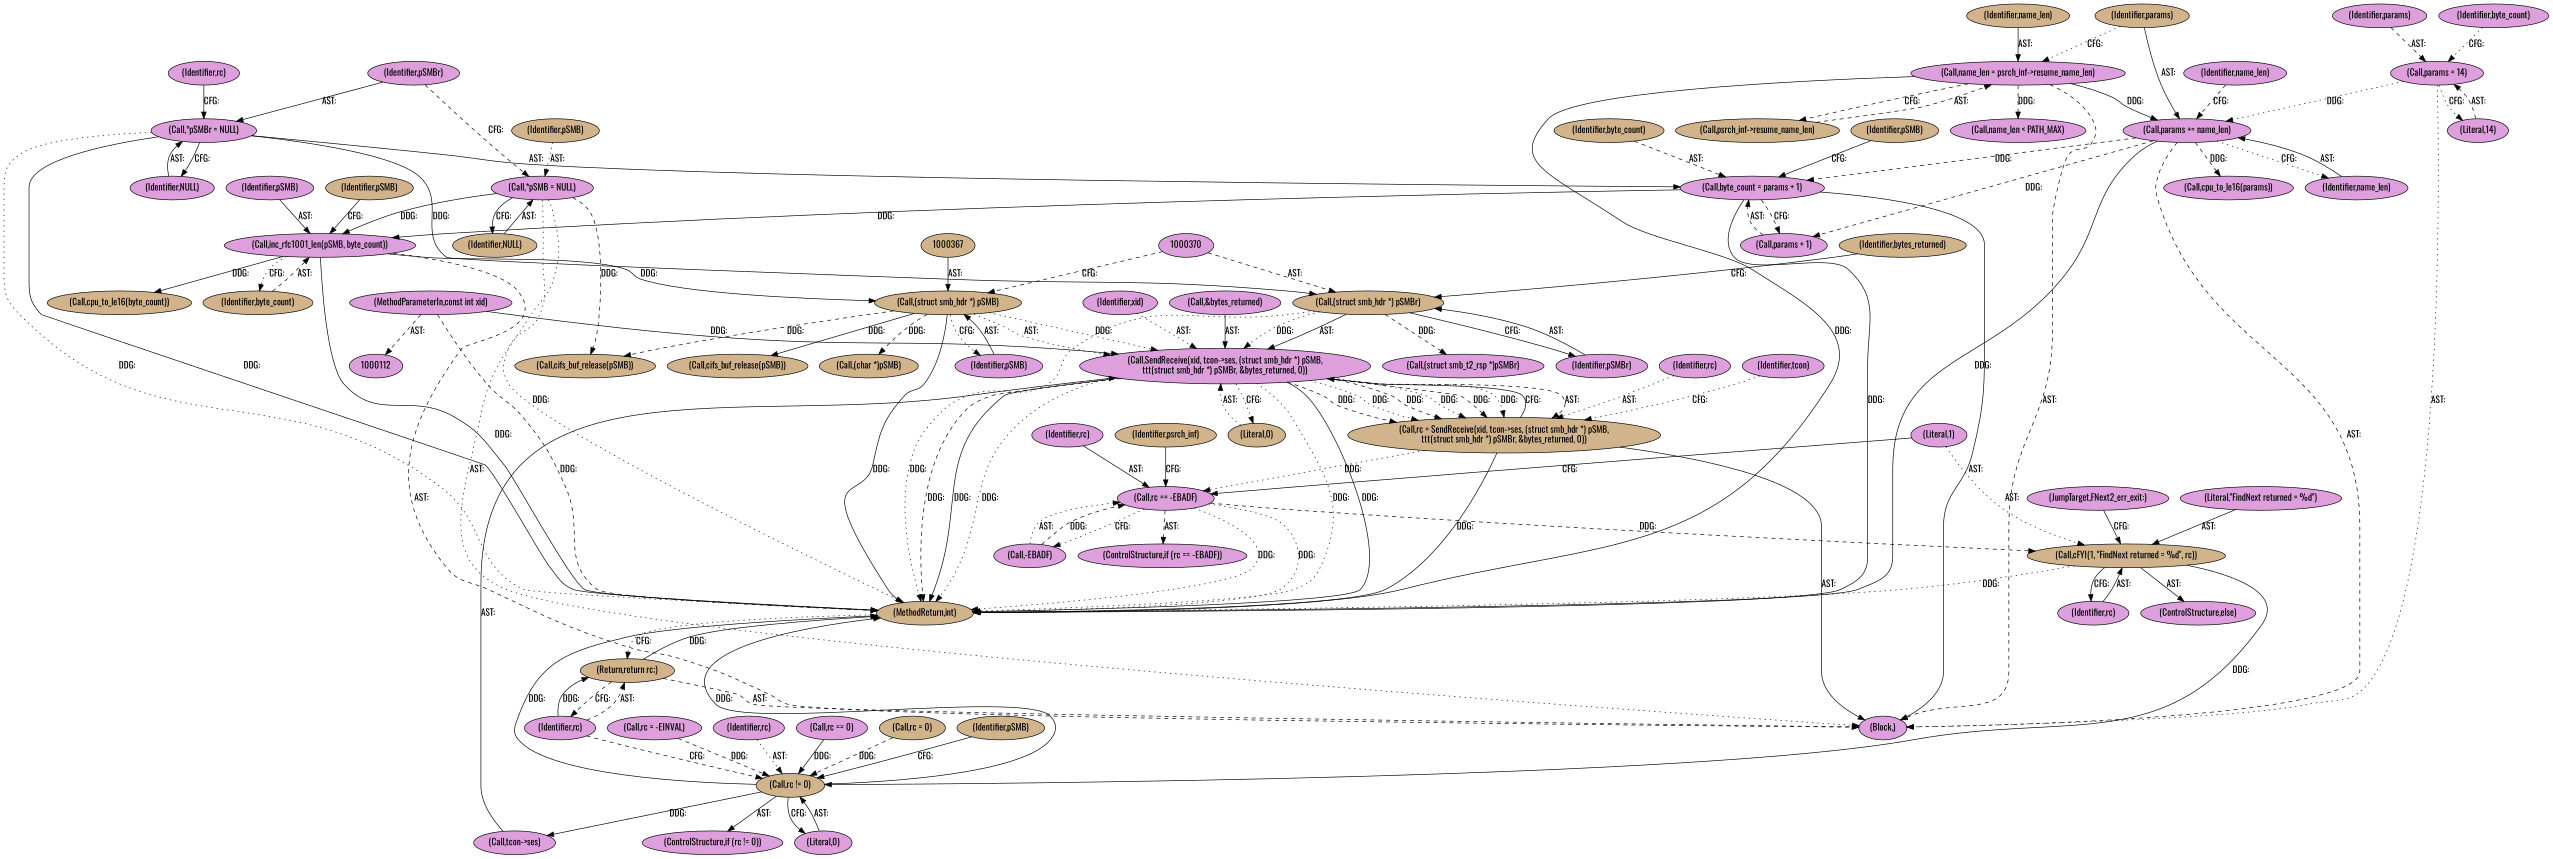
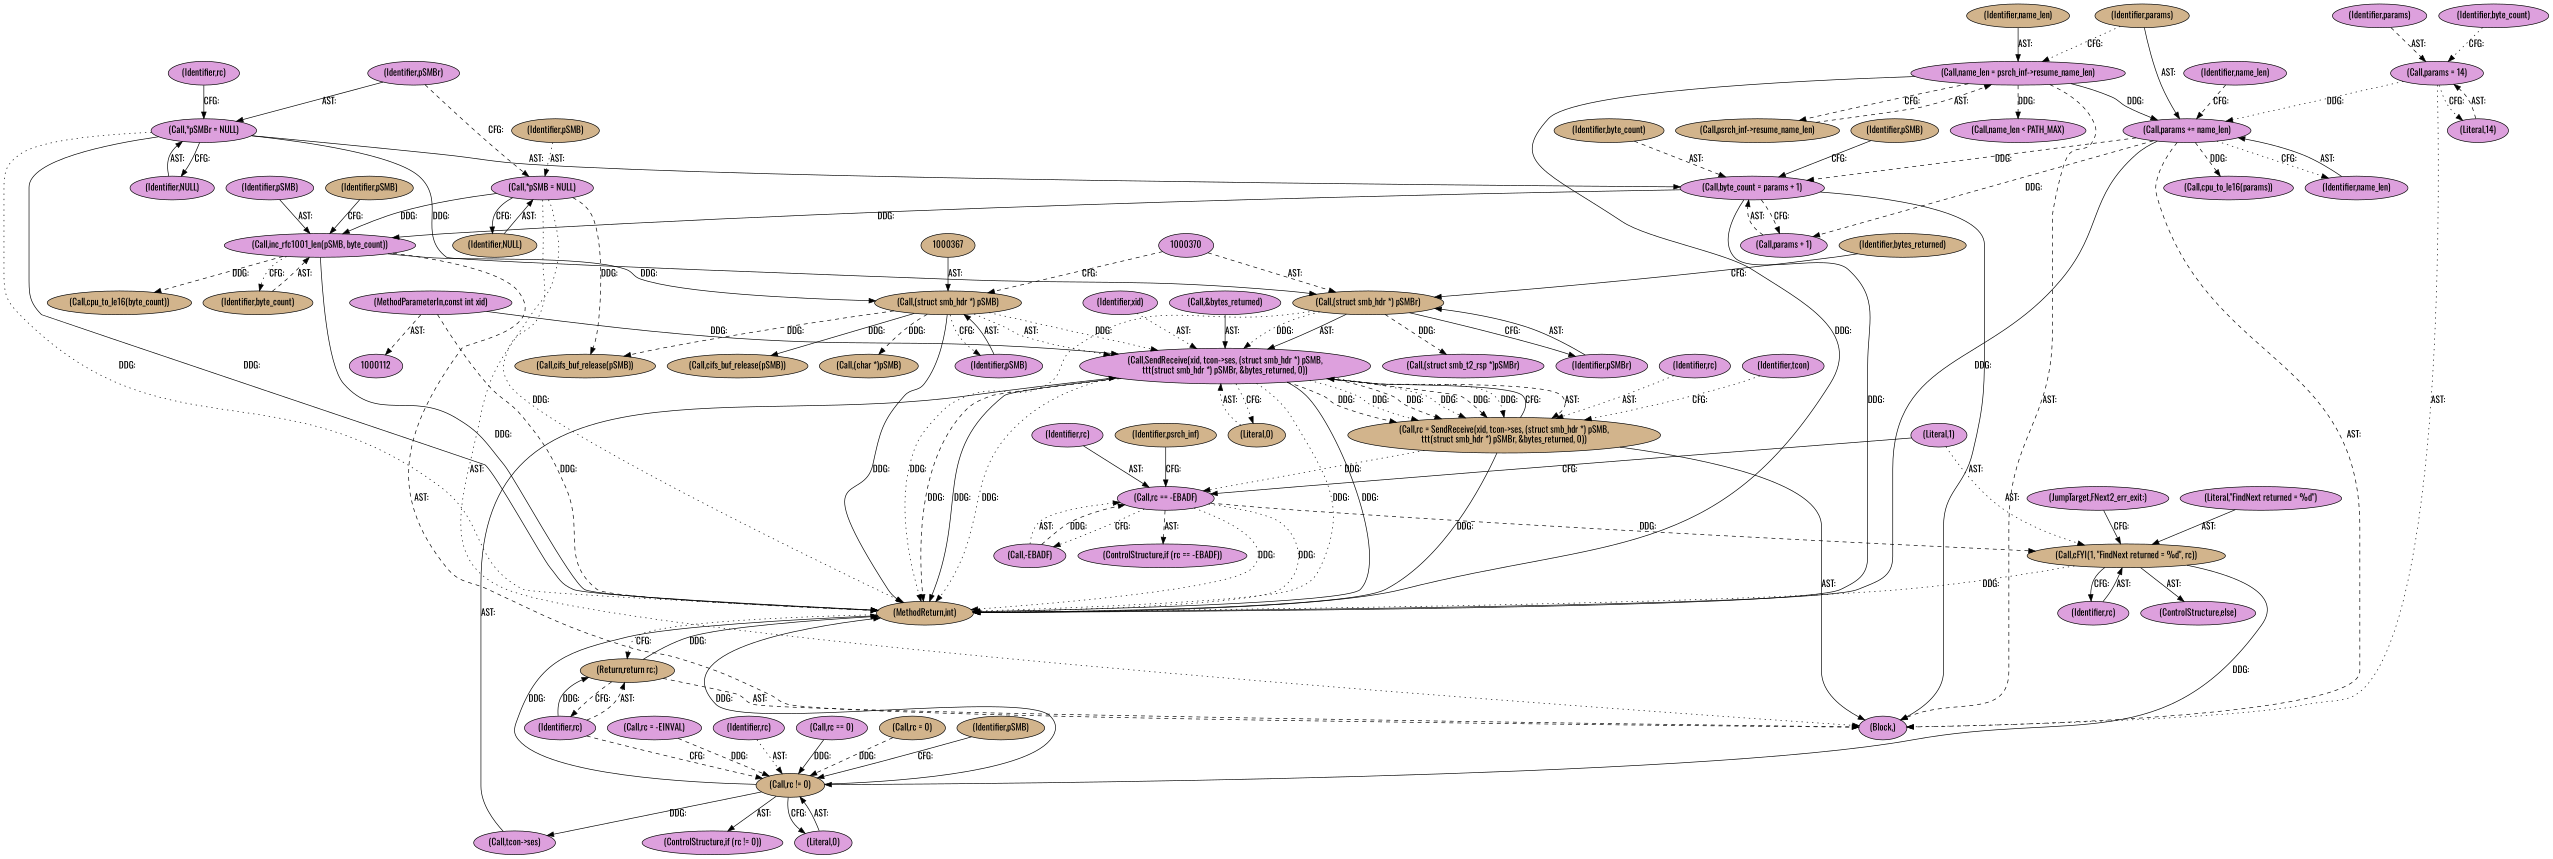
edge "(Call,inc_rfc1001_len(pSMB, byte_count))" -> "(Call,cpu_to_le16(byte_count))": style solid -> dashed
